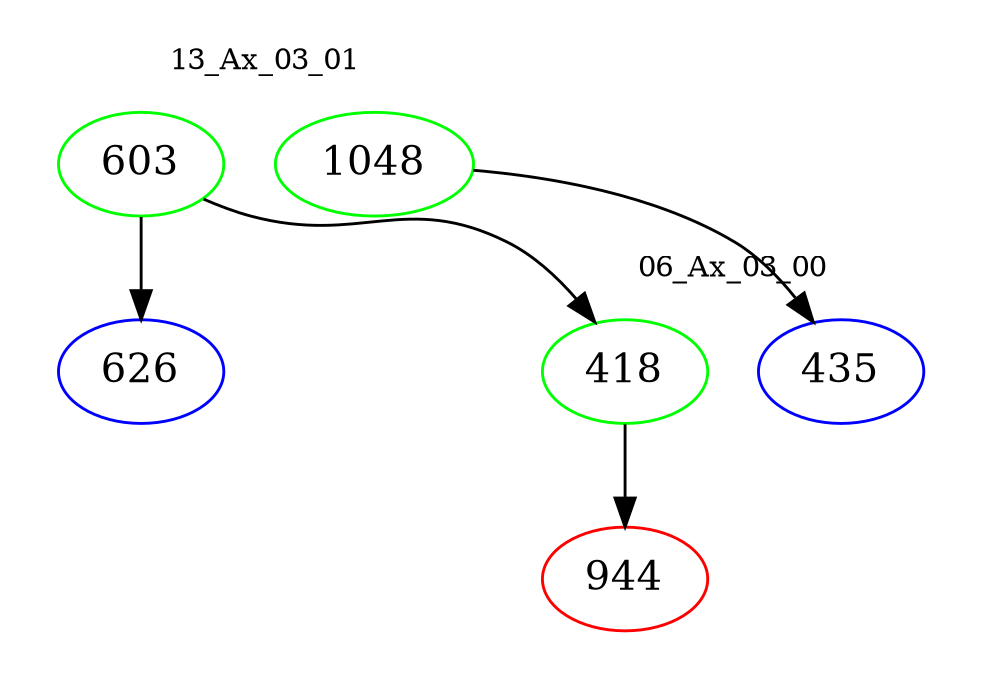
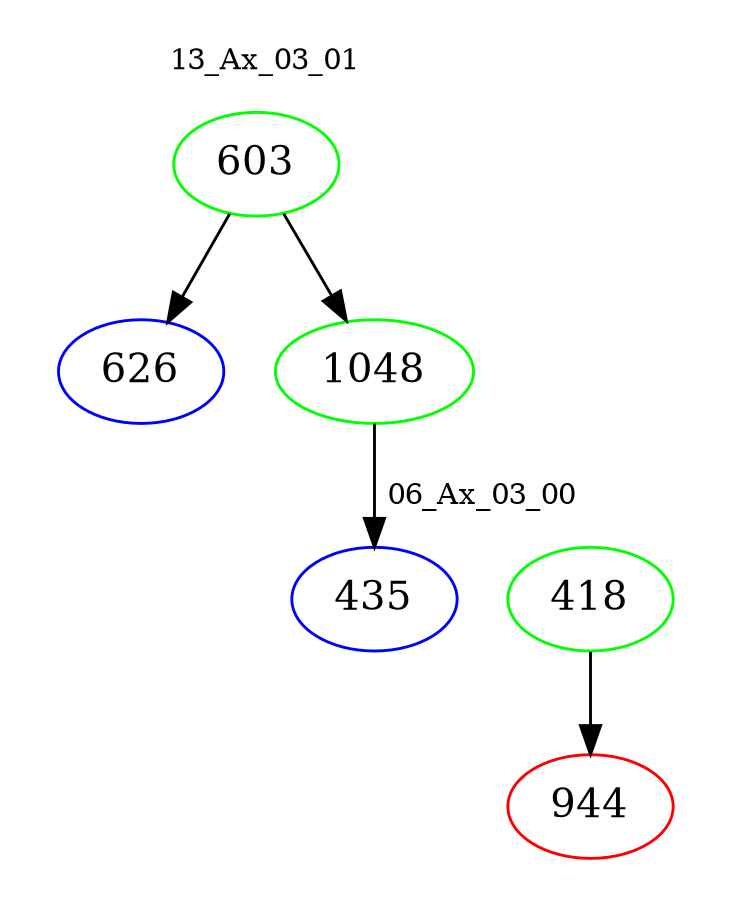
edge "603" -> "418": now "603" -> "1048"
